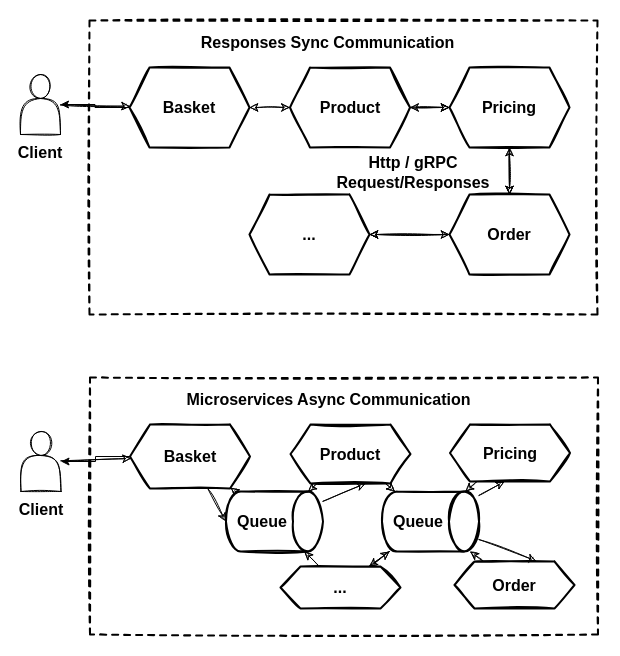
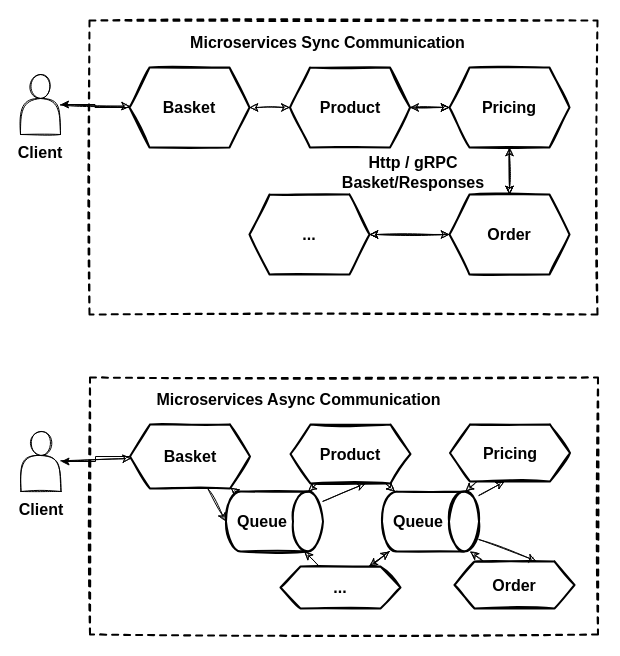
node "Responses Sync Communication": label "Responses Sync Communication" -> "Microservices Sync Communication"
node "Http / gRPC Request/Responses": label "Http / gRPC Request/Responses" -> "Http / gRPC Basket/Responses"
node "Microservices Async Communication": moved (329, 400) -> (299, 400)
